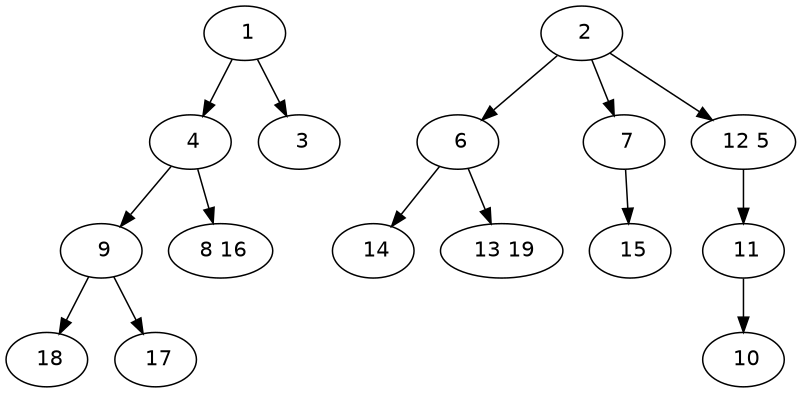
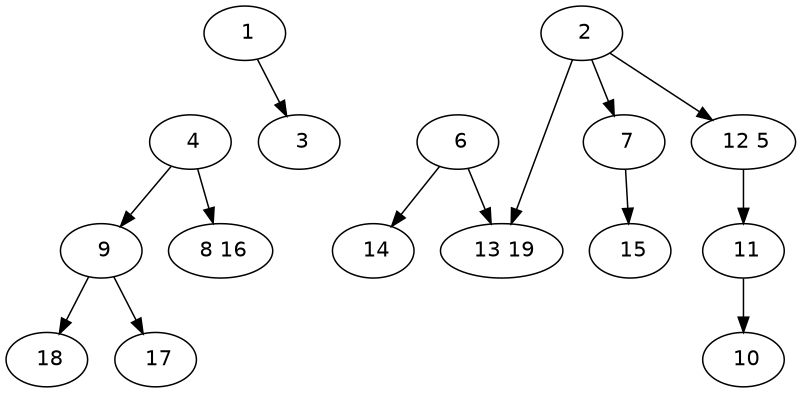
edge "1" -> "4": removed
edge "2" -> "6": now "2" -> "13 19"
